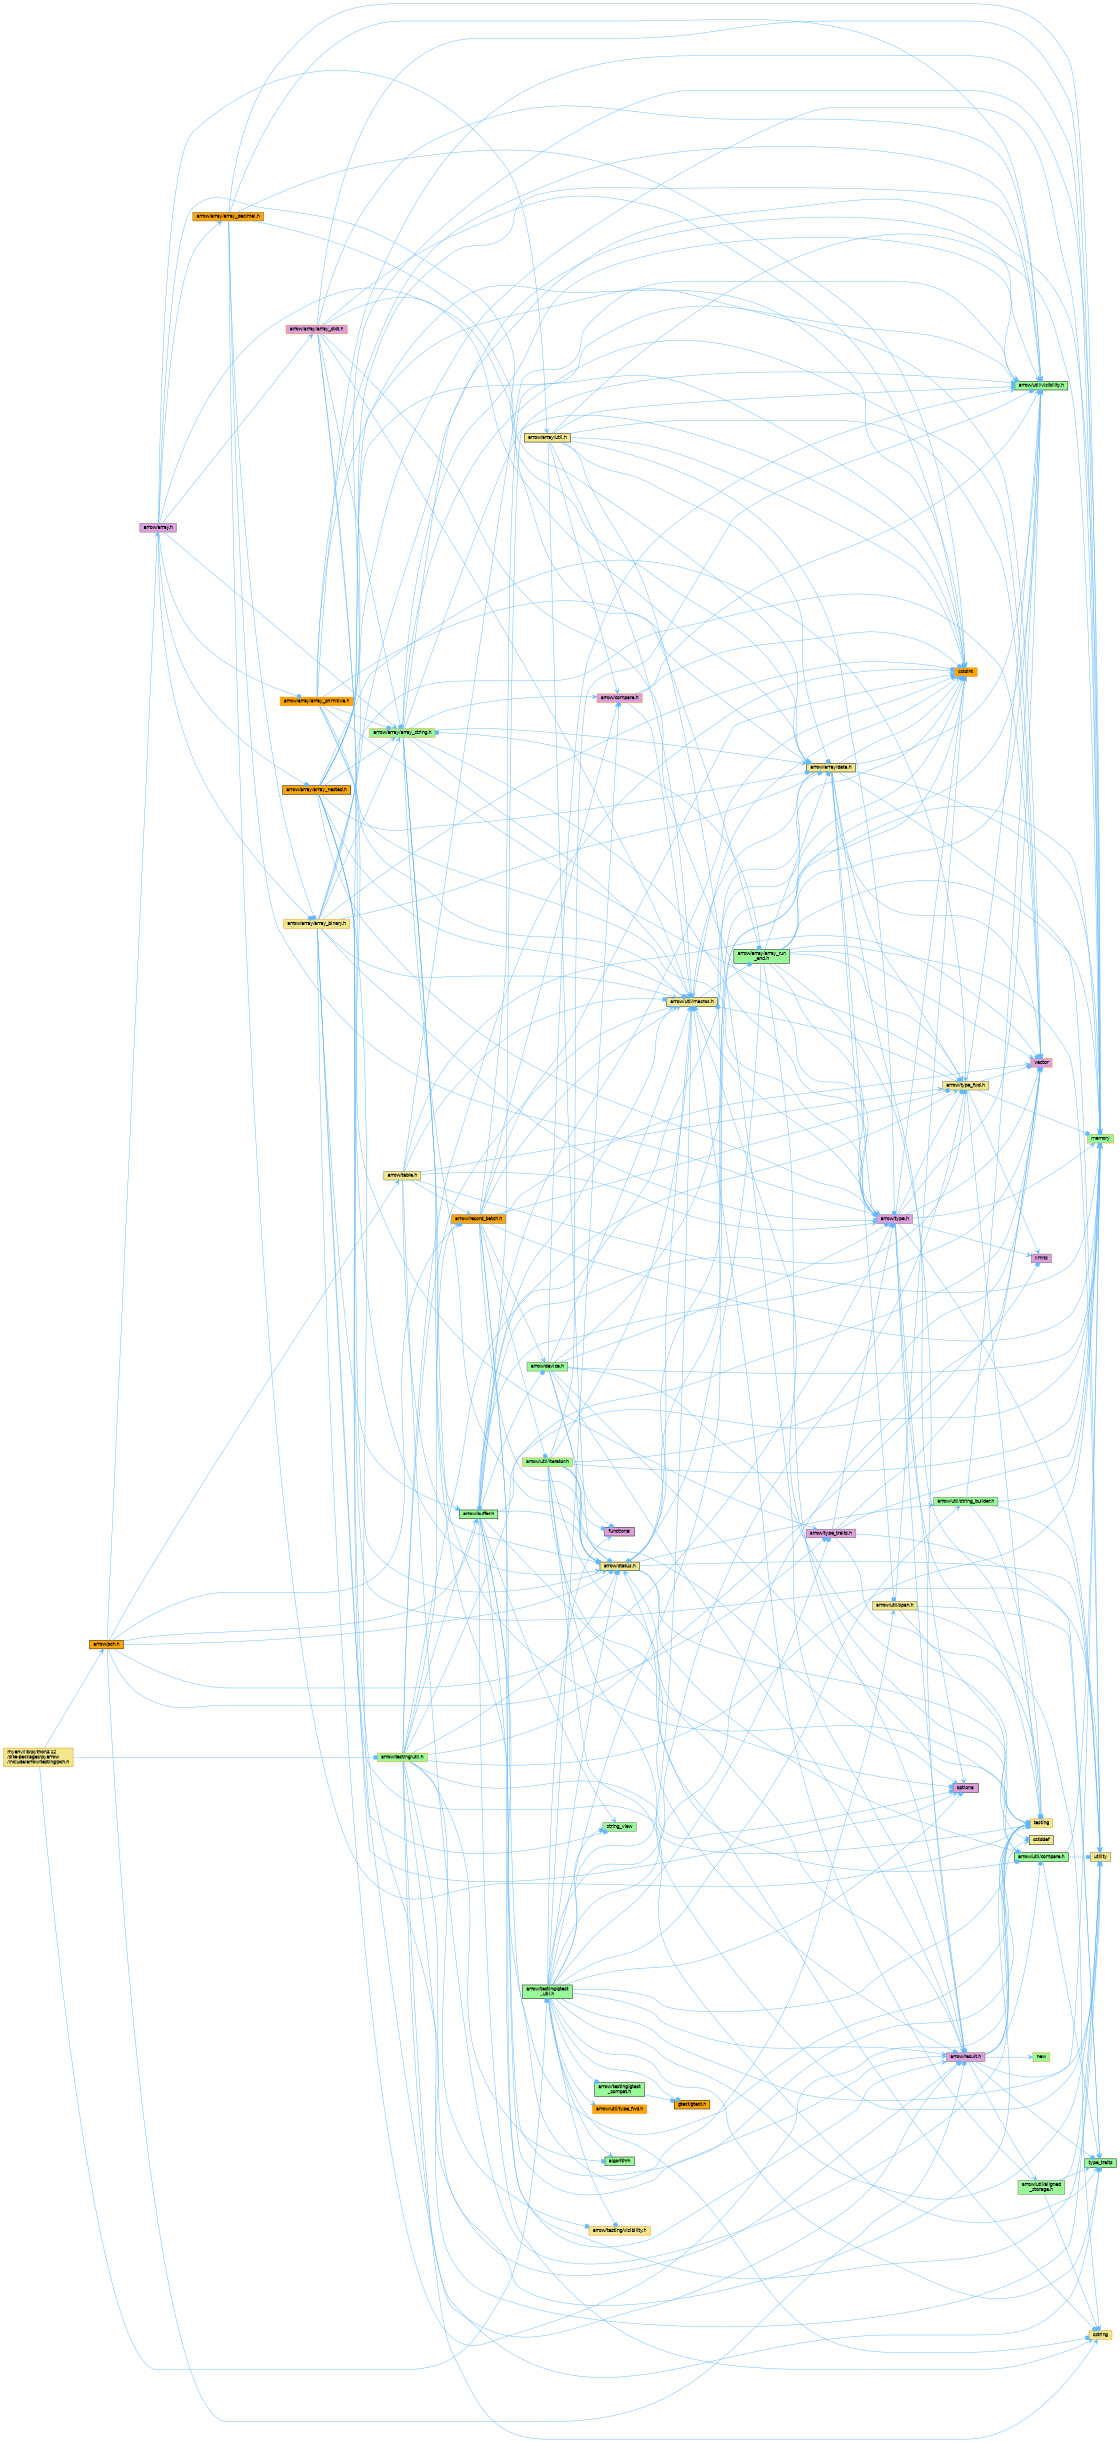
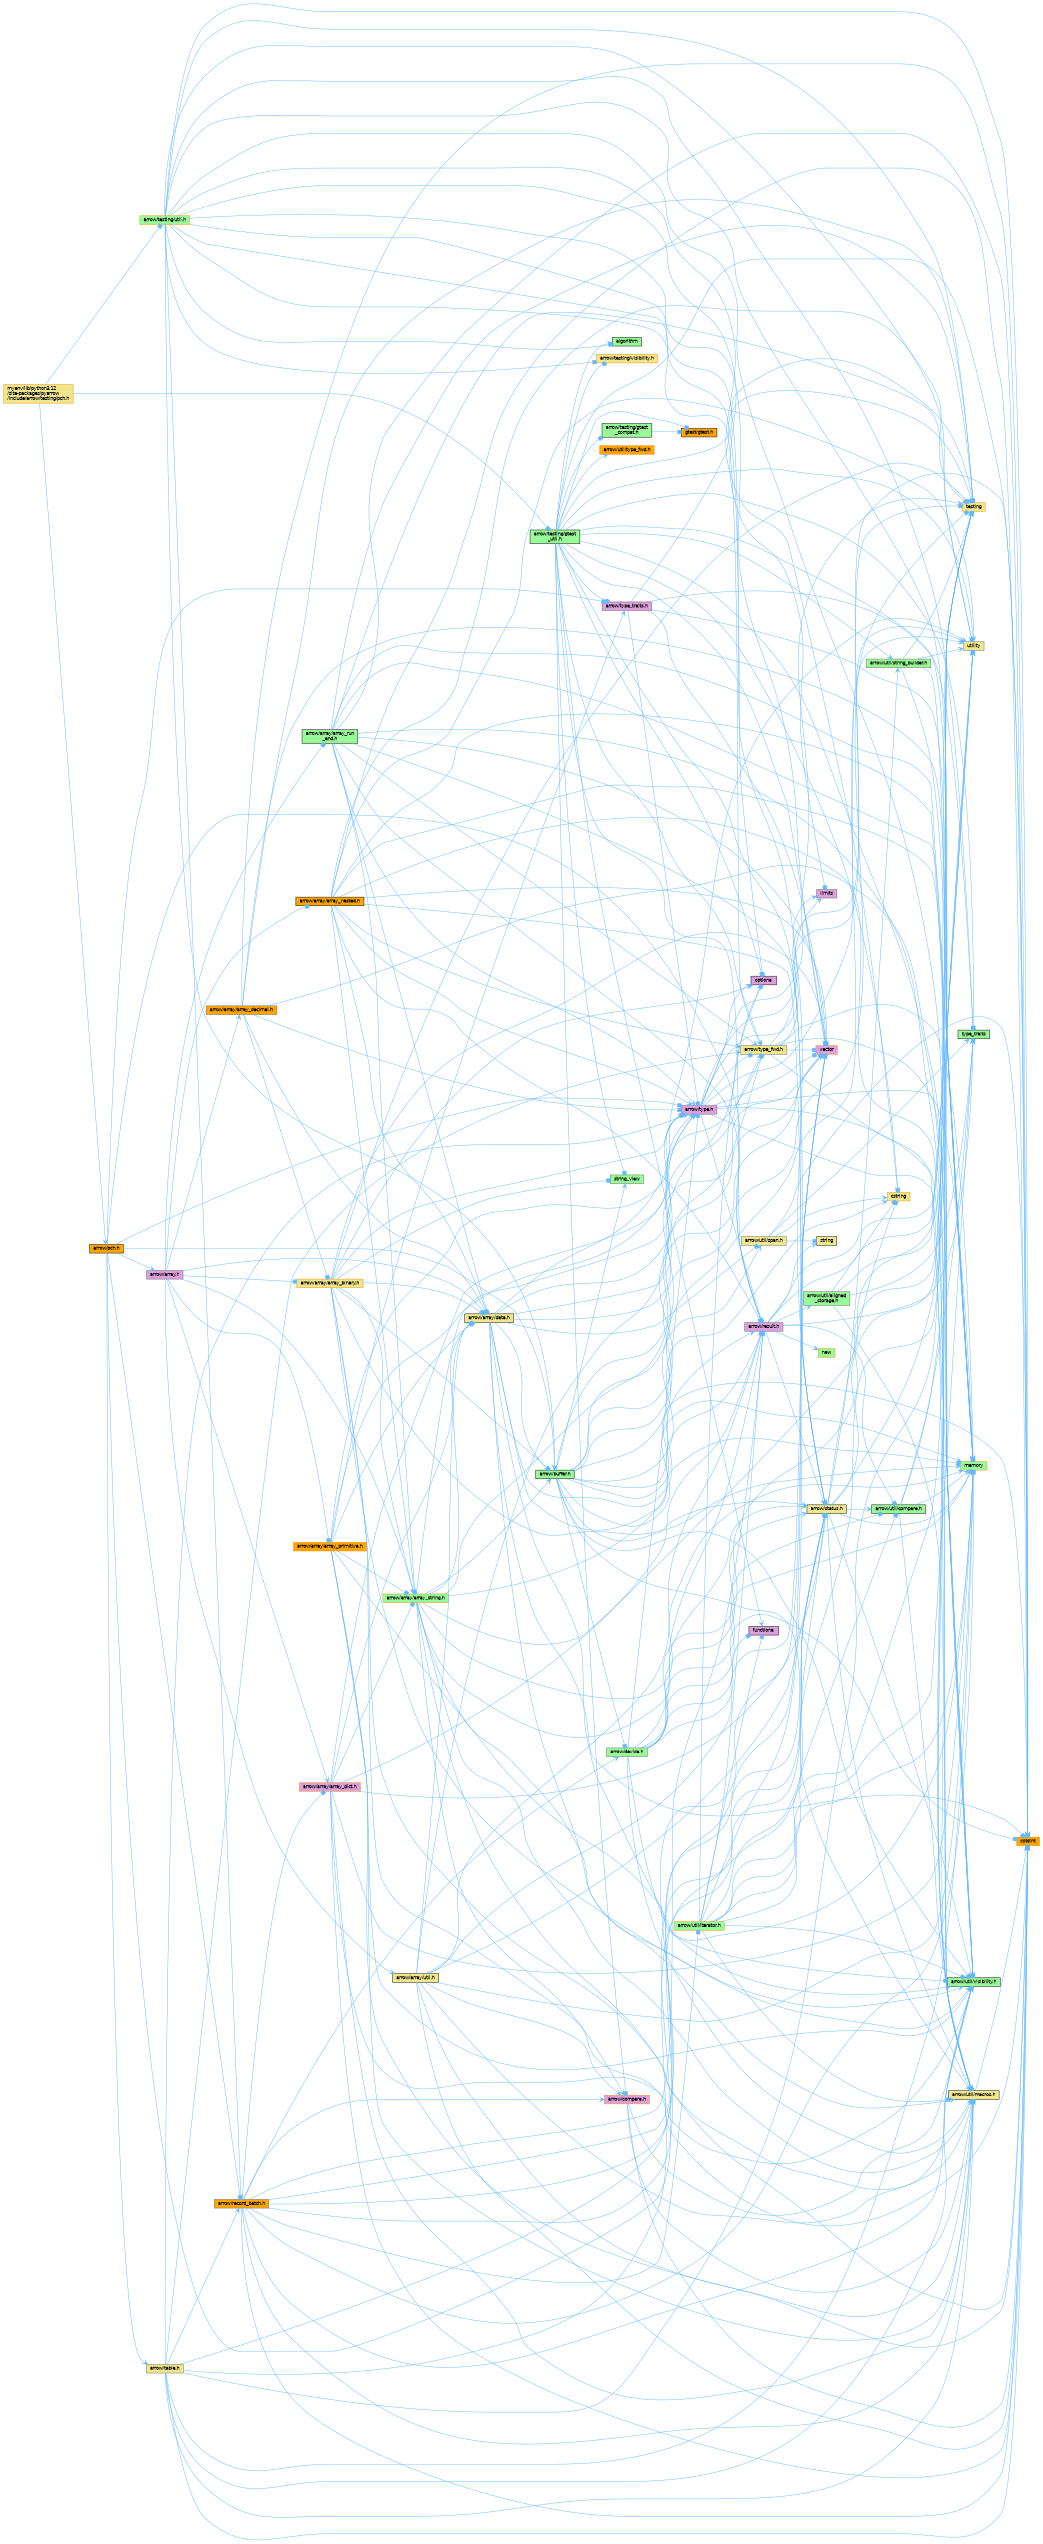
edge "arrow/util/macros.h" -> "arrow/array/array_run _end.h": reversed
edge "arrow/record_batch.h" -> "arrow/type_fwd.h": now "arrow/record_batch.h" -> "arrow/array/array_dict.h"
node "cstddef": label "cstddef" -> "string"
edge "arrow/table.h" -> "cstdint": added
